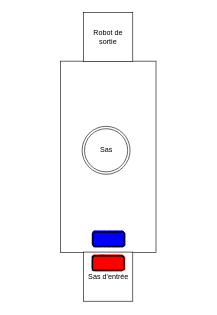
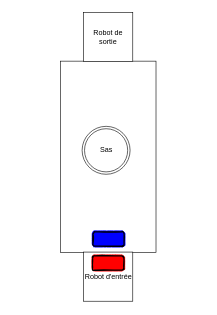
node "Sas d'entrée": label "Sas d'entrée" -> "Robot d'entrée"
